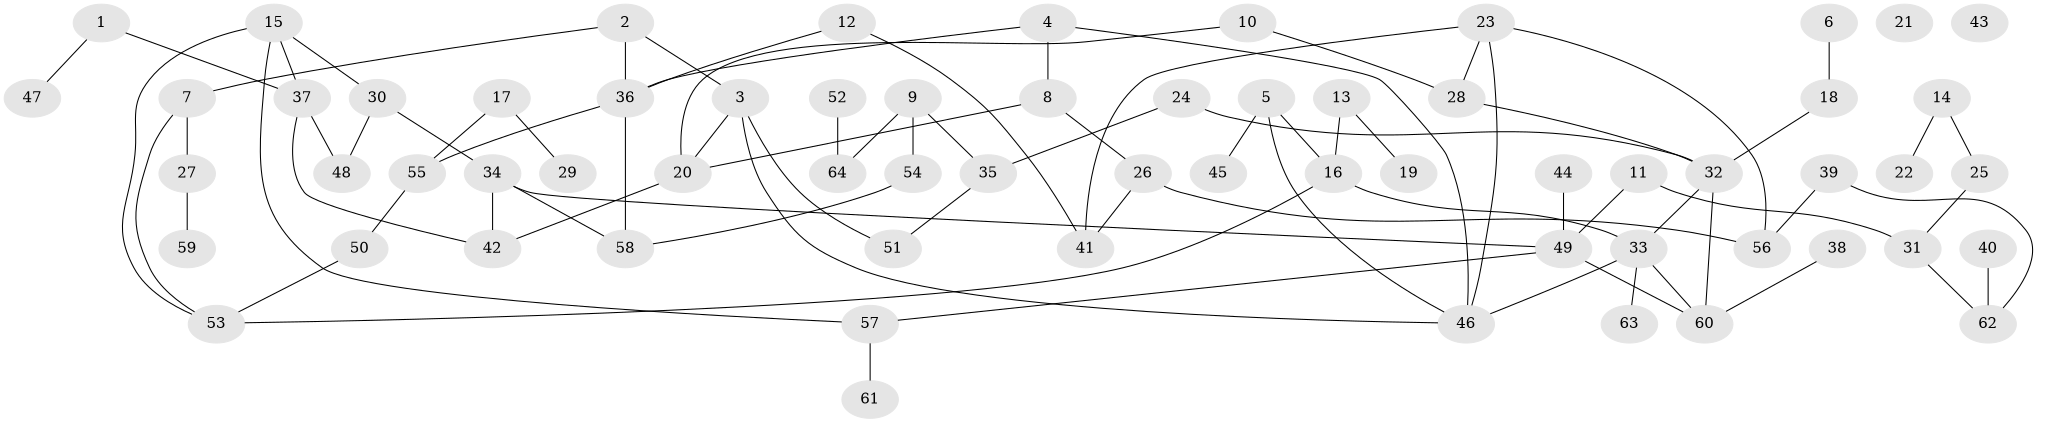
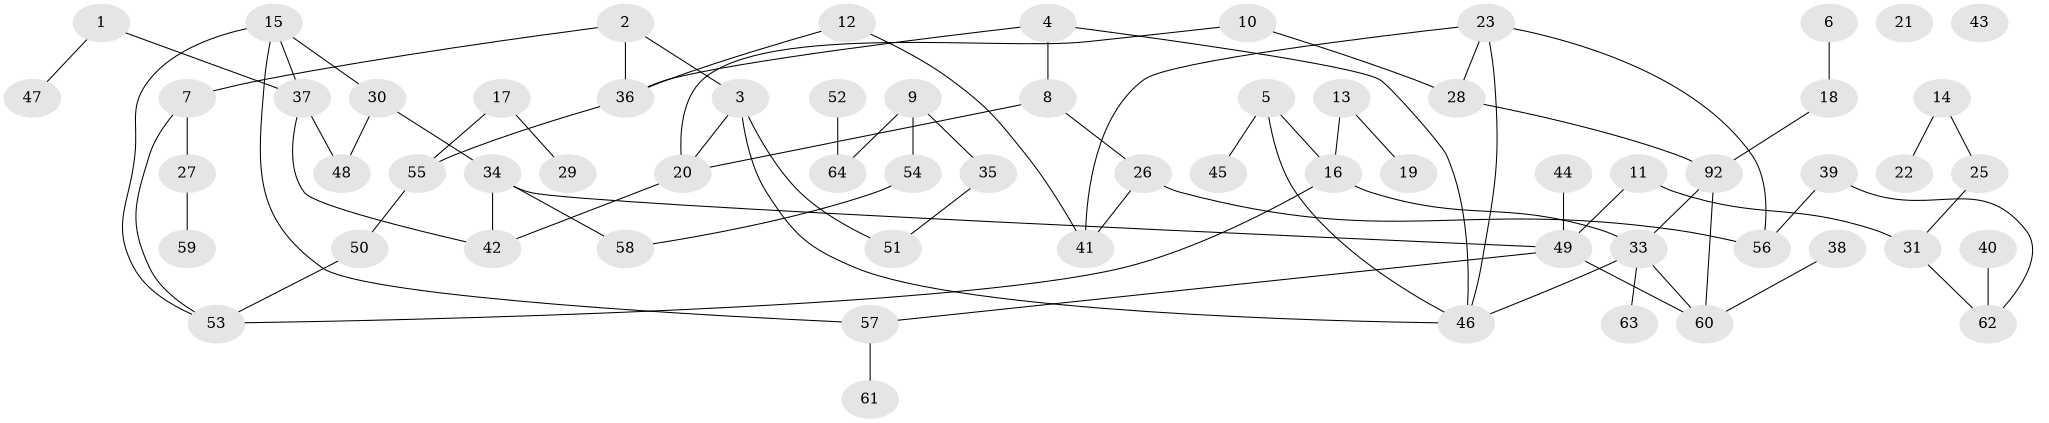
node "24": removed
edge "36" -- "58": removed
node "32": label "32" -> "92"
